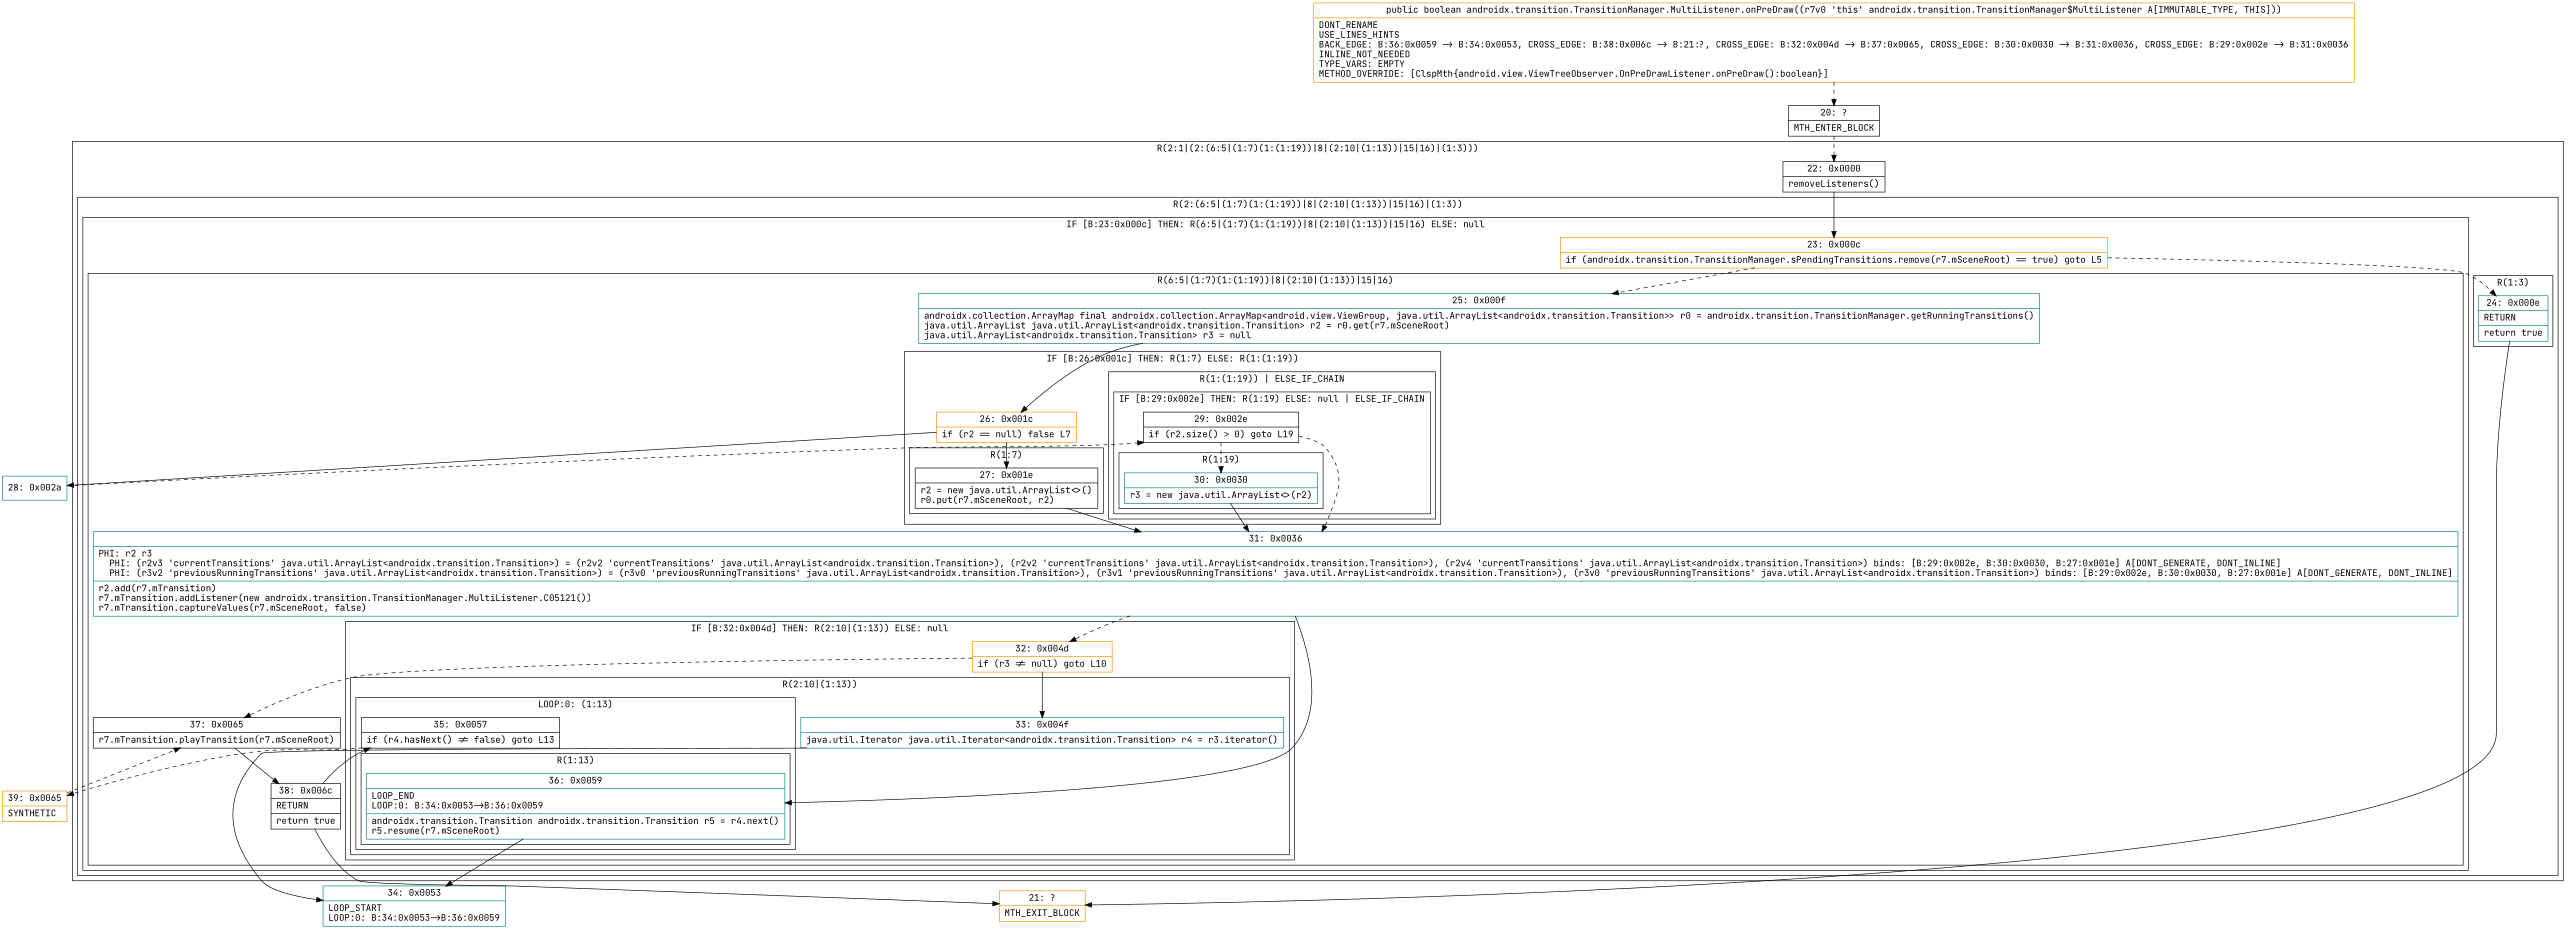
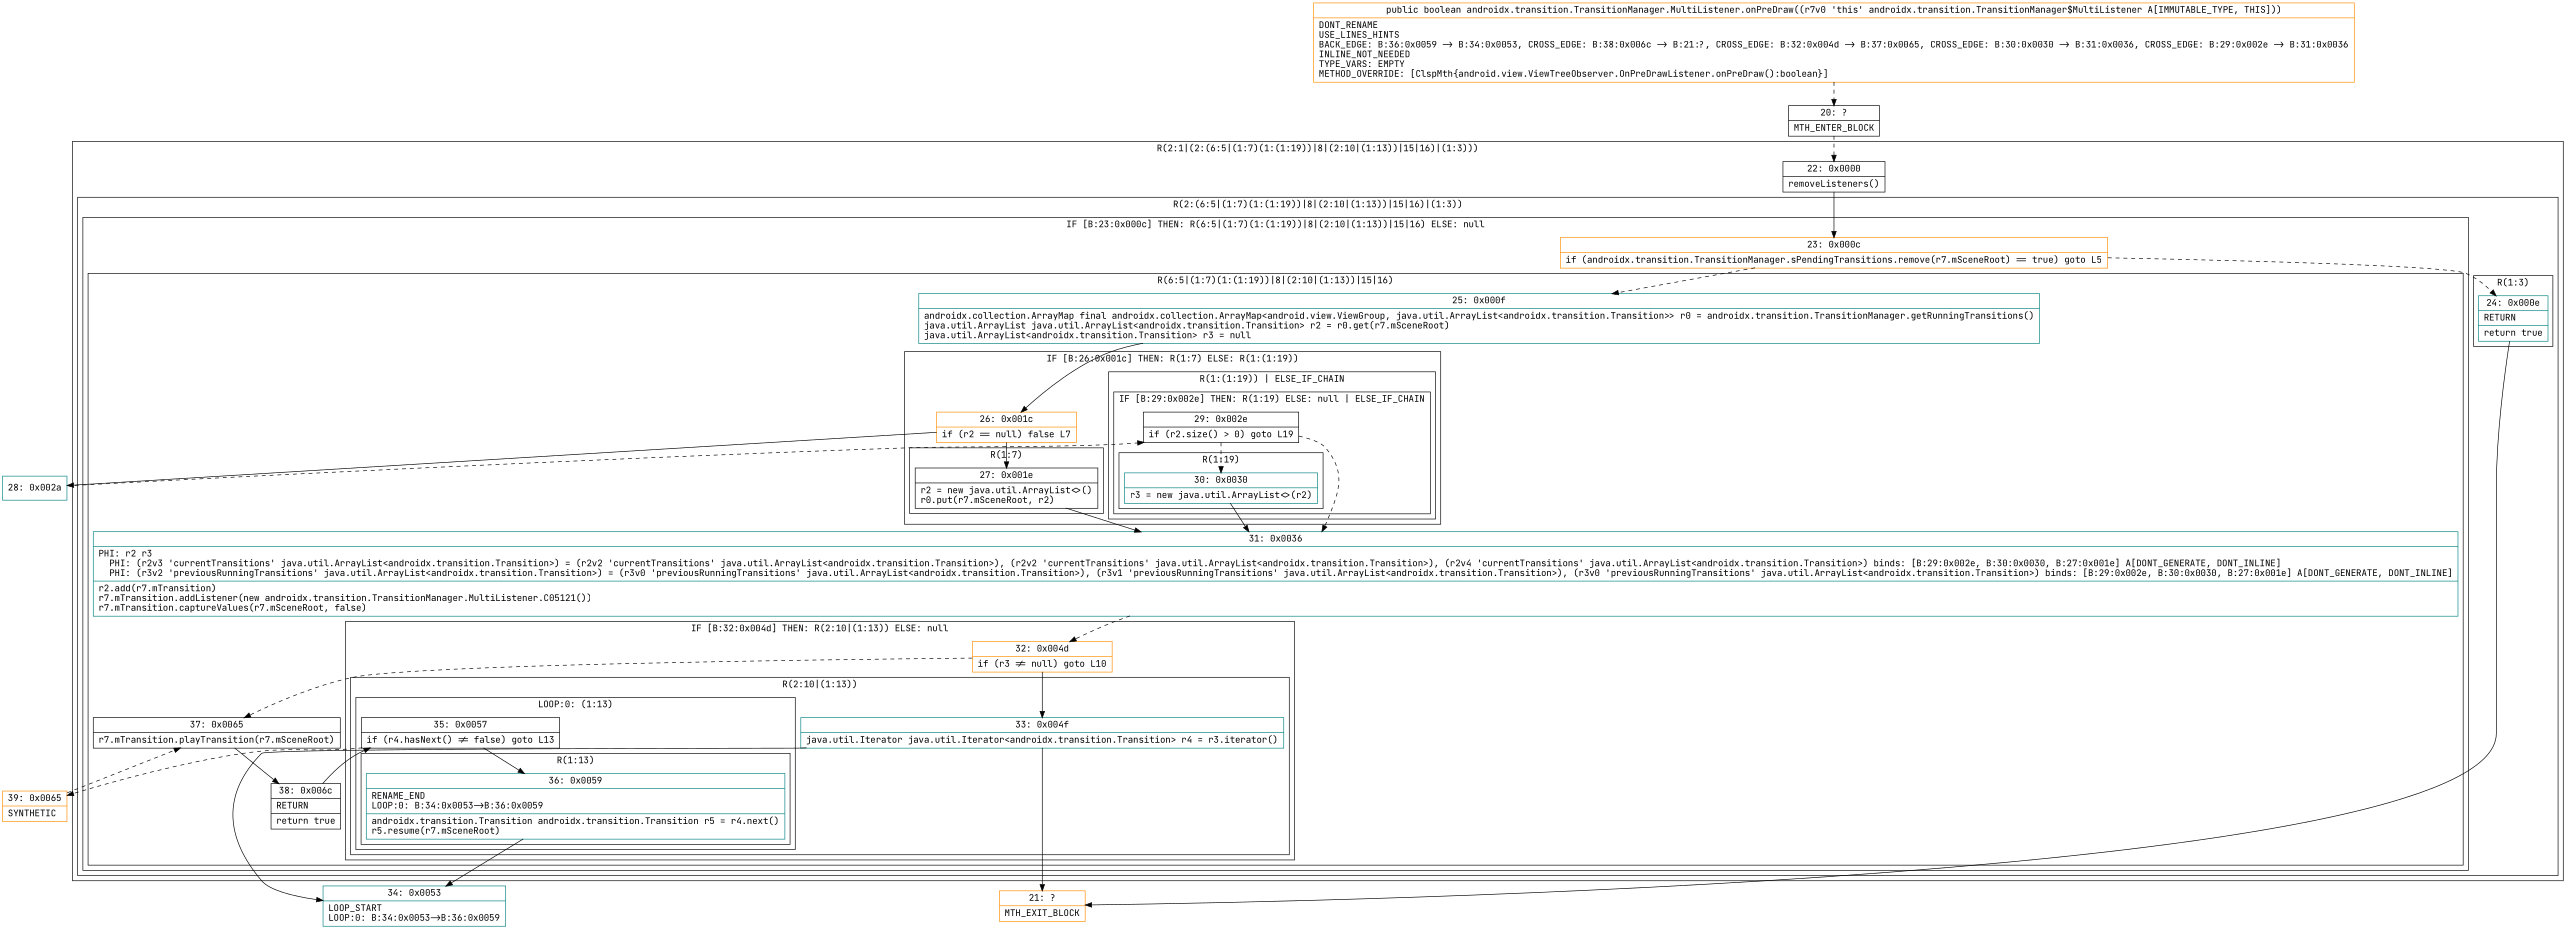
edge "31: 0x0036" -> "36: 0x0059": now "35: 0x0057" -> "36: 0x0059"
node "36: 0x0059": text "LOOP_END" -> "RENAME_END"
edge "38: 0x006c" -> "21: ?": now "33: 0x004f" -> "21: ?"
